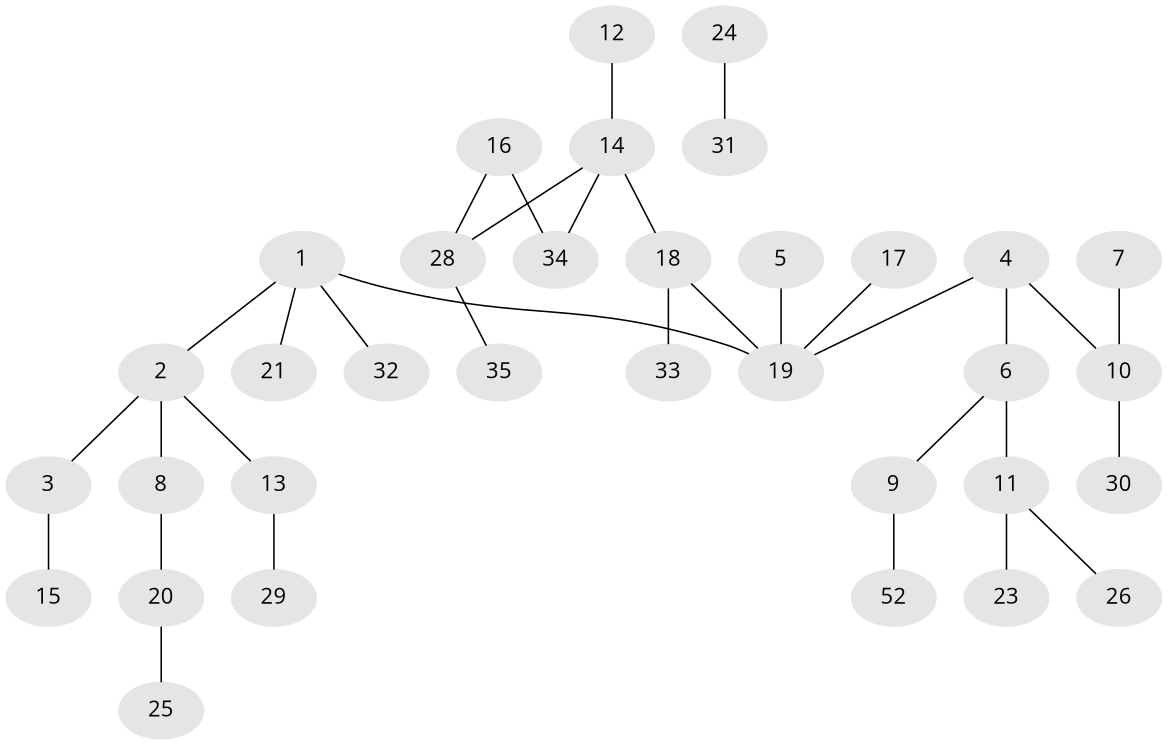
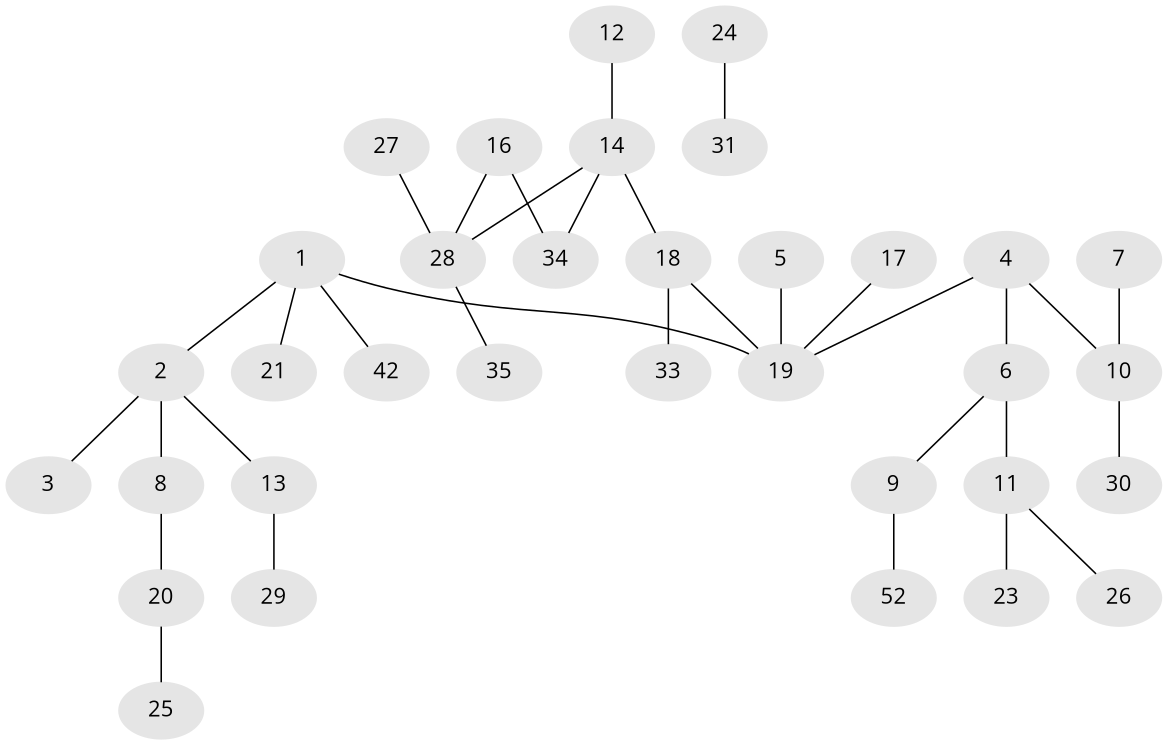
node "27": added
node "32": label "32" -> "42"
node "15": removed
